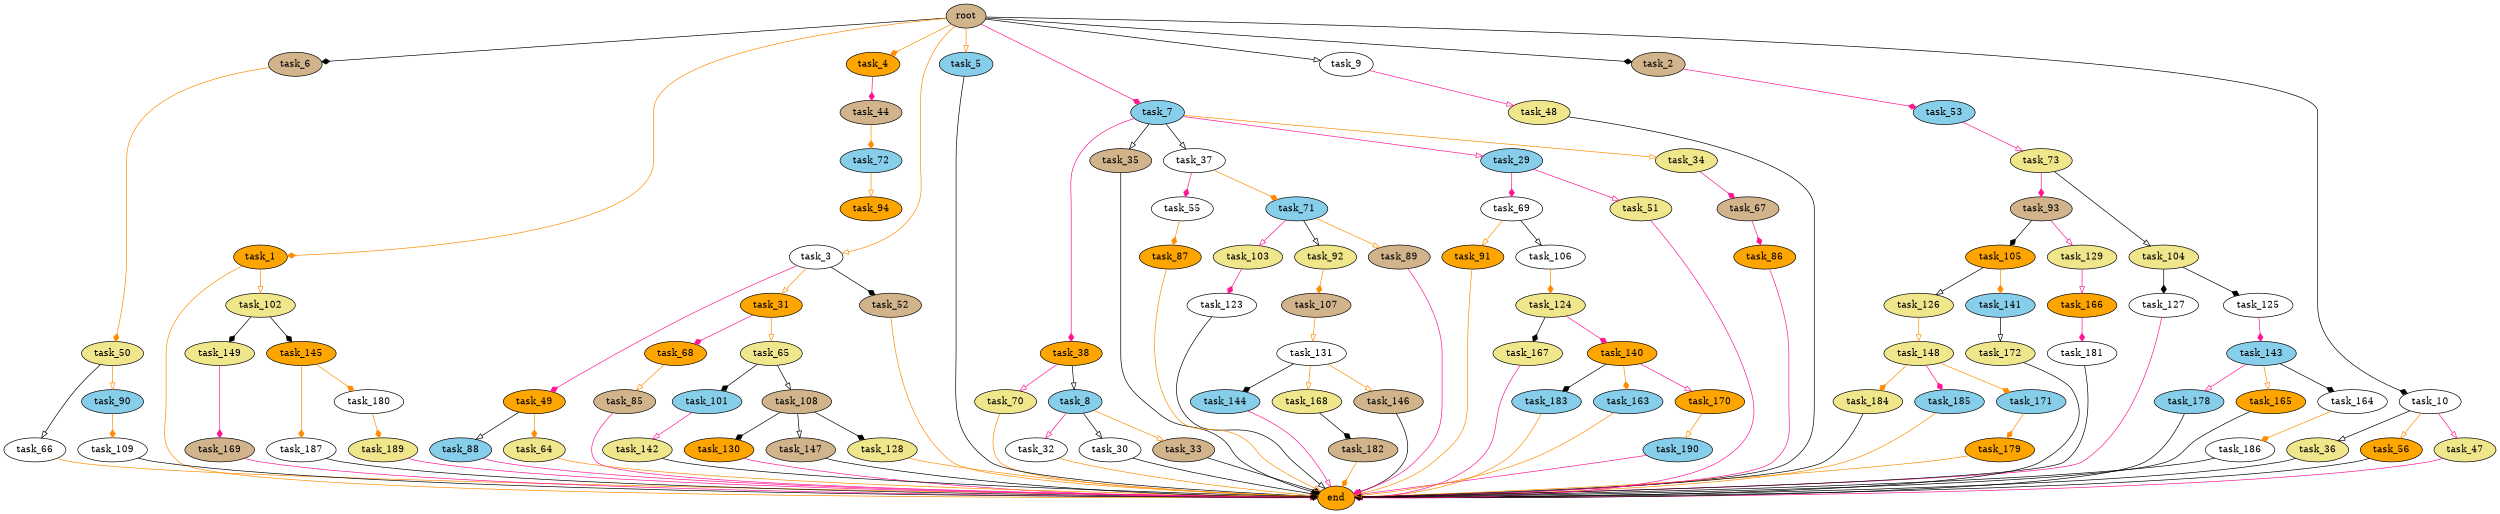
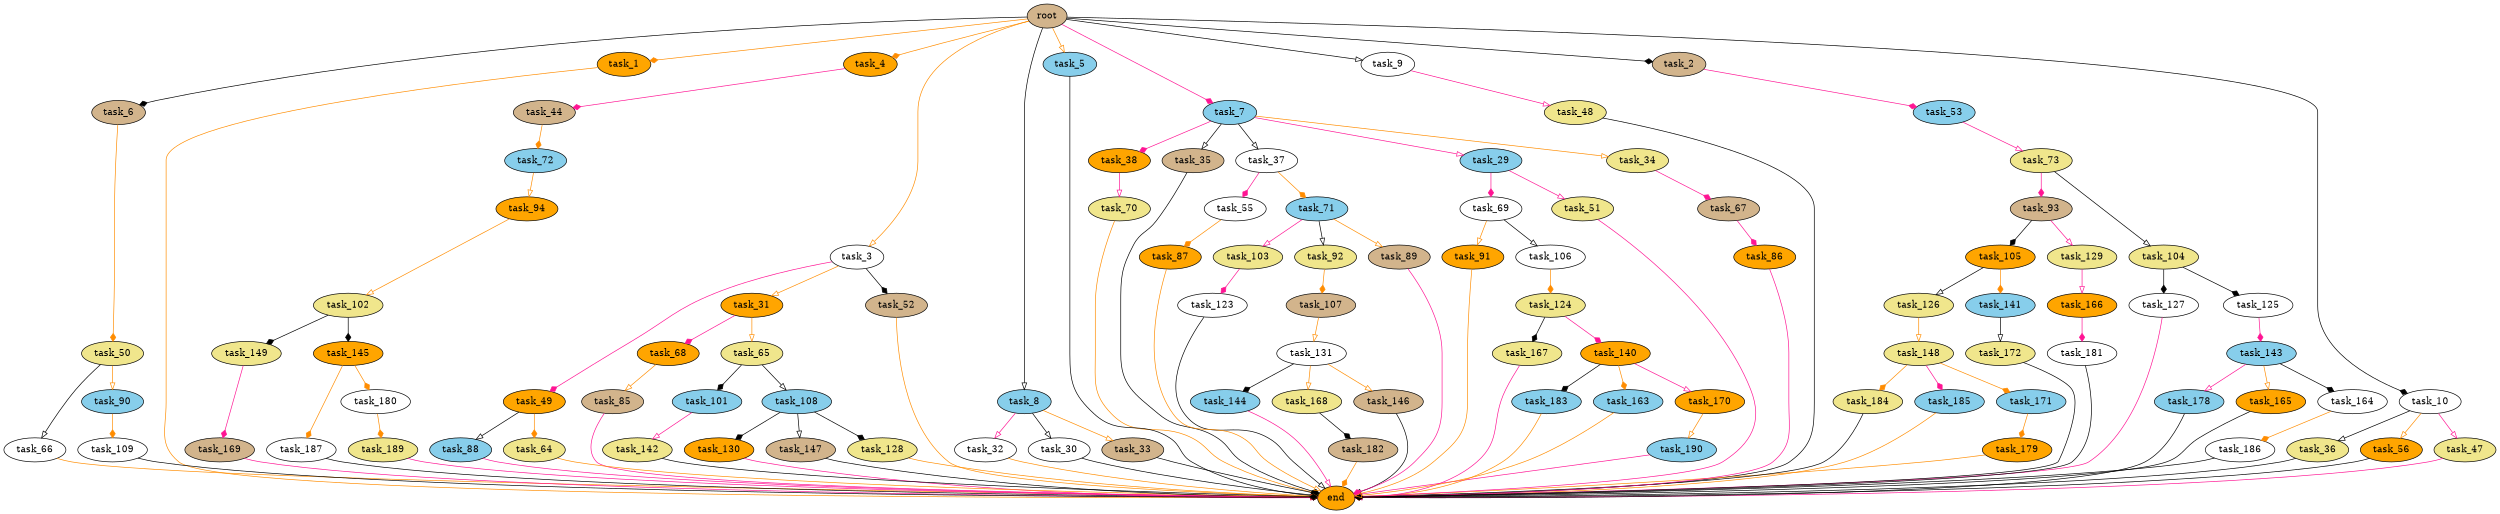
edge "task_1" -> "task_102": now "task_94" -> "task_102"
edge "task_38" -> "task_8": now "root" -> "task_8"
node "task_108": fillcolor tan -> skyblue
